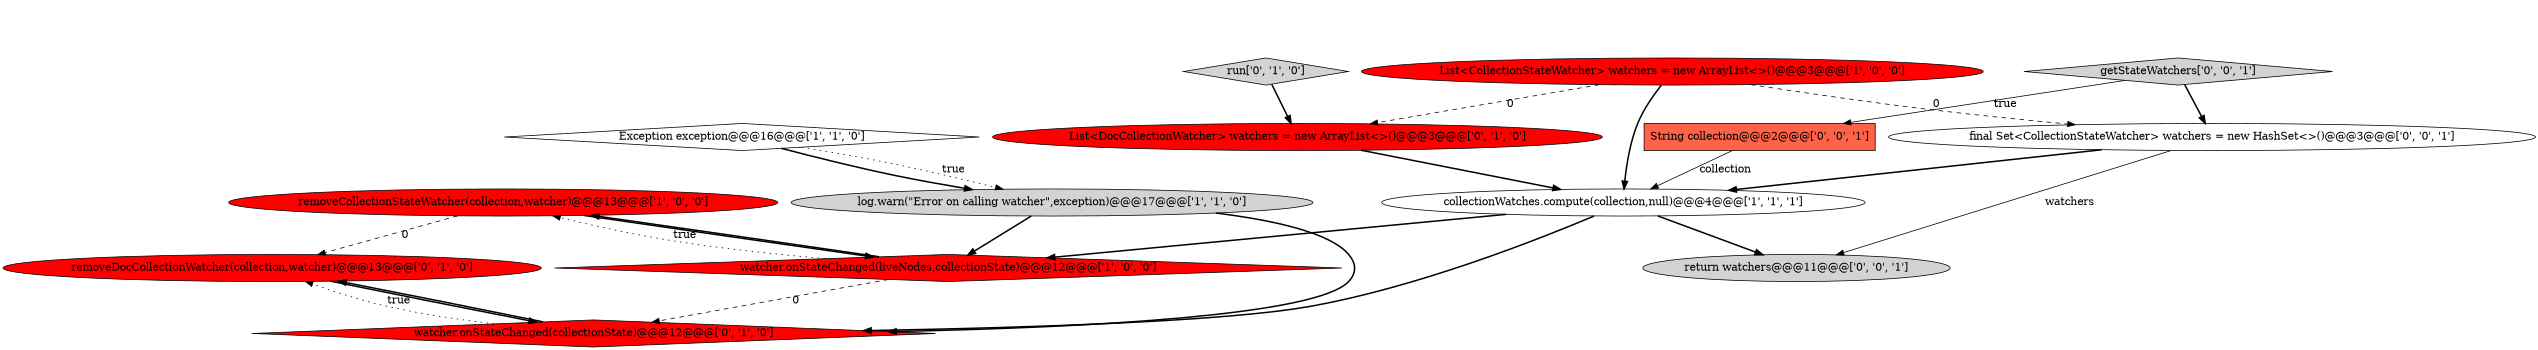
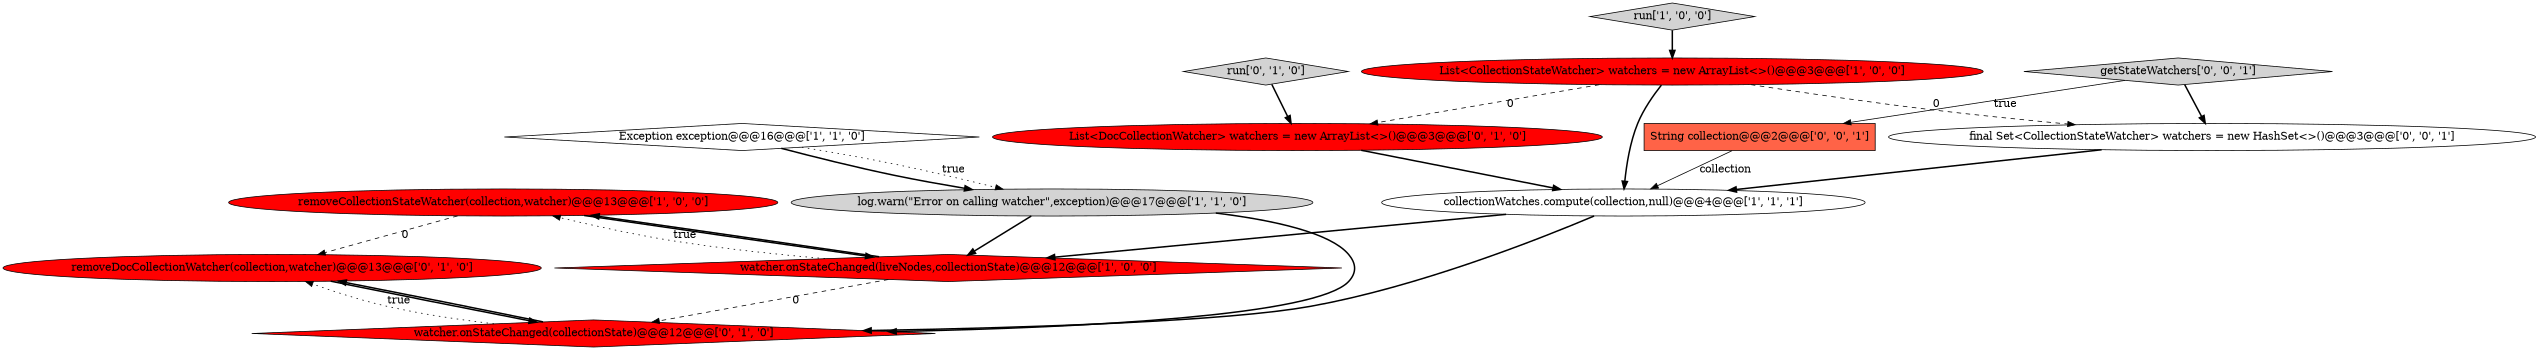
node "run['1', '0', '0']": added
node "return watchers@@@11@@@['0', '0', '1']": removed
